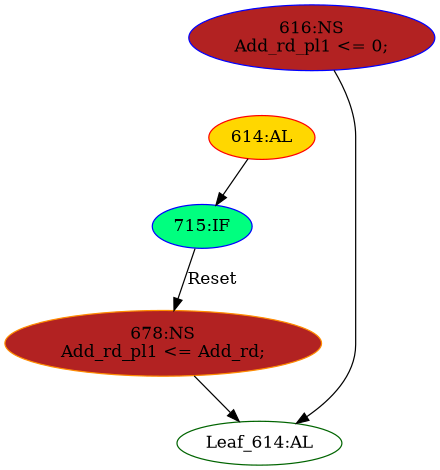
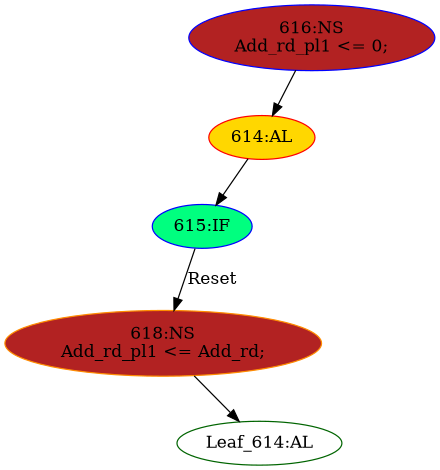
node "715:IF": label "715:IF" -> "615:IF"
edge "616:NS Add_rd_pl1 <= 0;" -> "Leaf_614:AL": now "616:NS Add_rd_pl1 <= 0;" -> "614:AL"
node "678:NS Add_rd_pl1 <= Add_rd;": label "678:NS Add_rd_pl1 <= Add_rd;" -> "618:NS Add_rd_pl1 <= Add_rd;"
